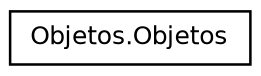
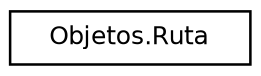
node "Objetos.Objetos": label "Objetos.Objetos" -> "Objetos.Ruta"
